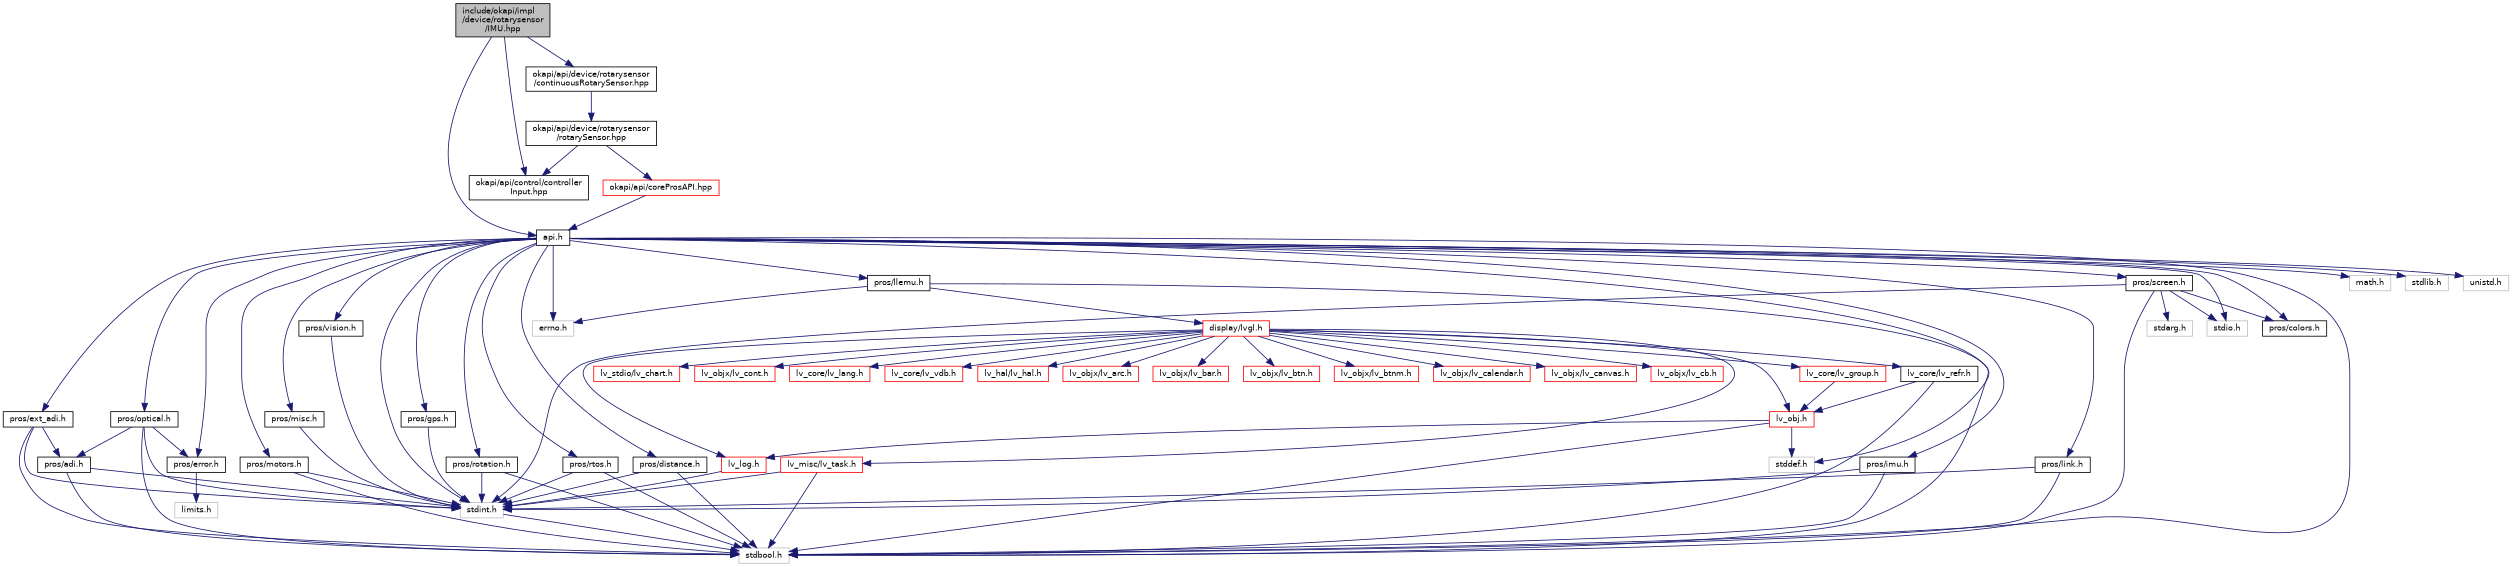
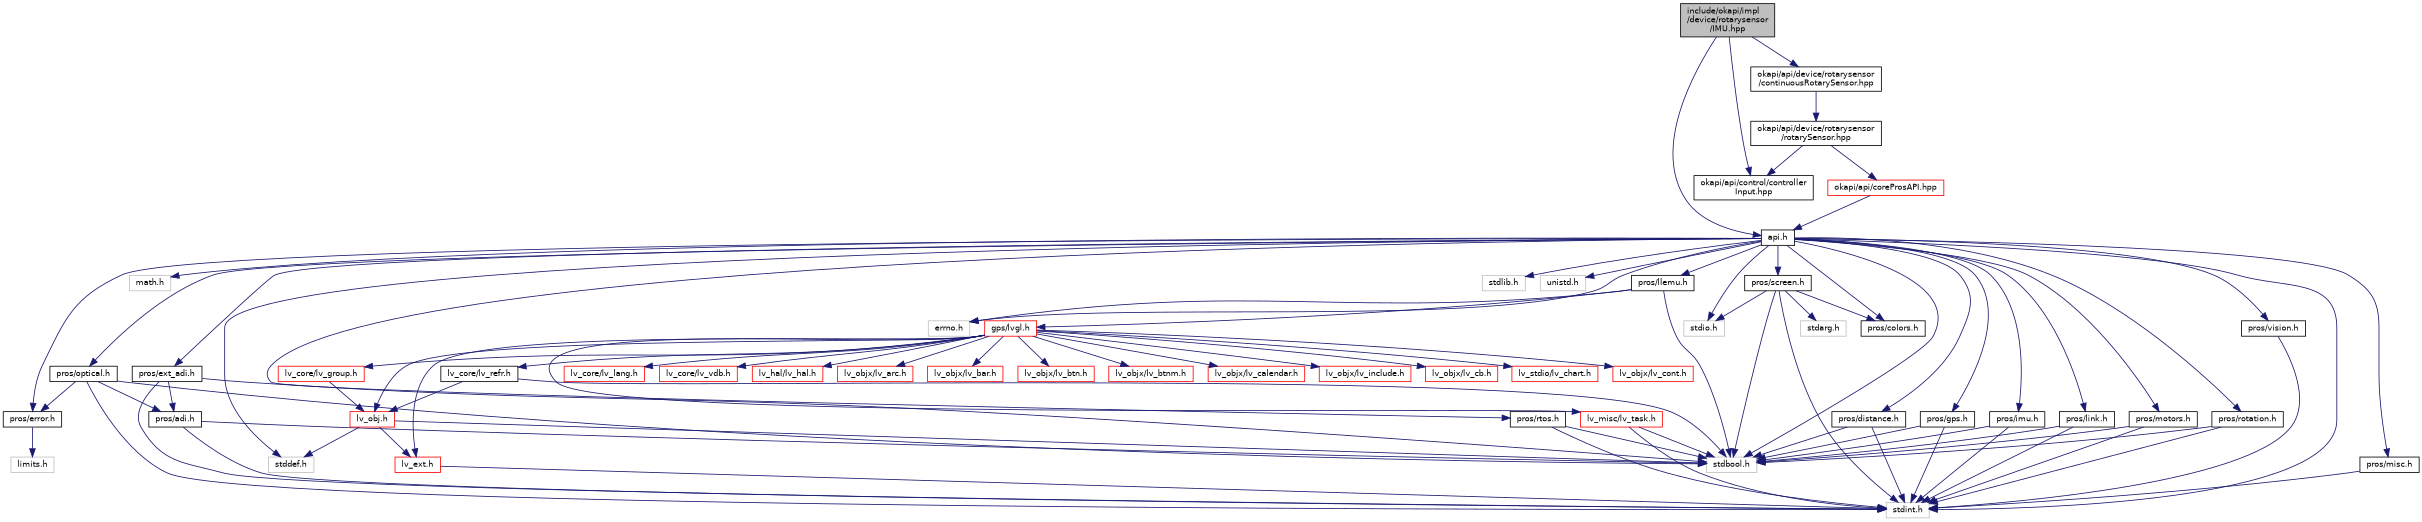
node "display/lvgl.h": label "display/lvgl.h" -> "gps/lvgl.h"
node "lv_objx/lv_canvas.h": label "lv_objx/lv_canvas.h" -> "lv_objx/lv_include.h"
node "lv_log.h": label "lv_log.h" -> "lv_ext.h"
edge "stdint.h" -> "stdbool.h": now "pros/gps.h" -> "stdbool.h"
